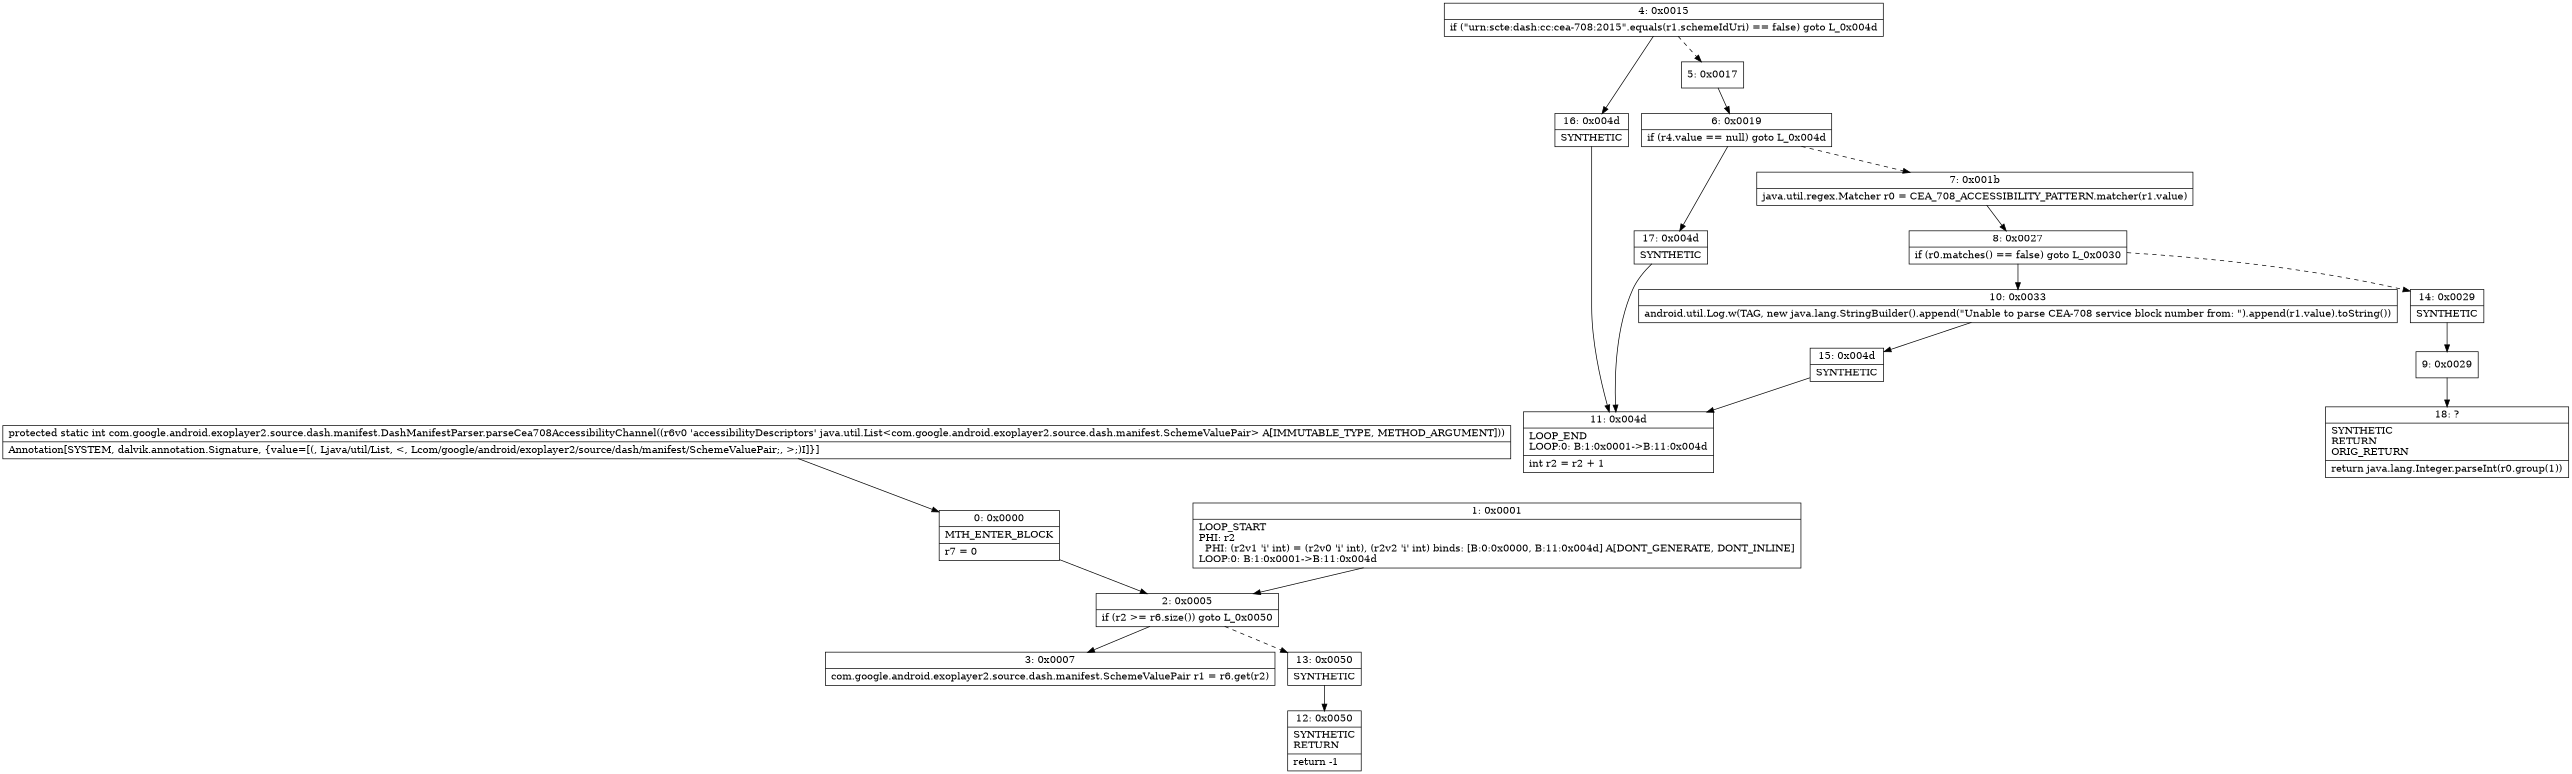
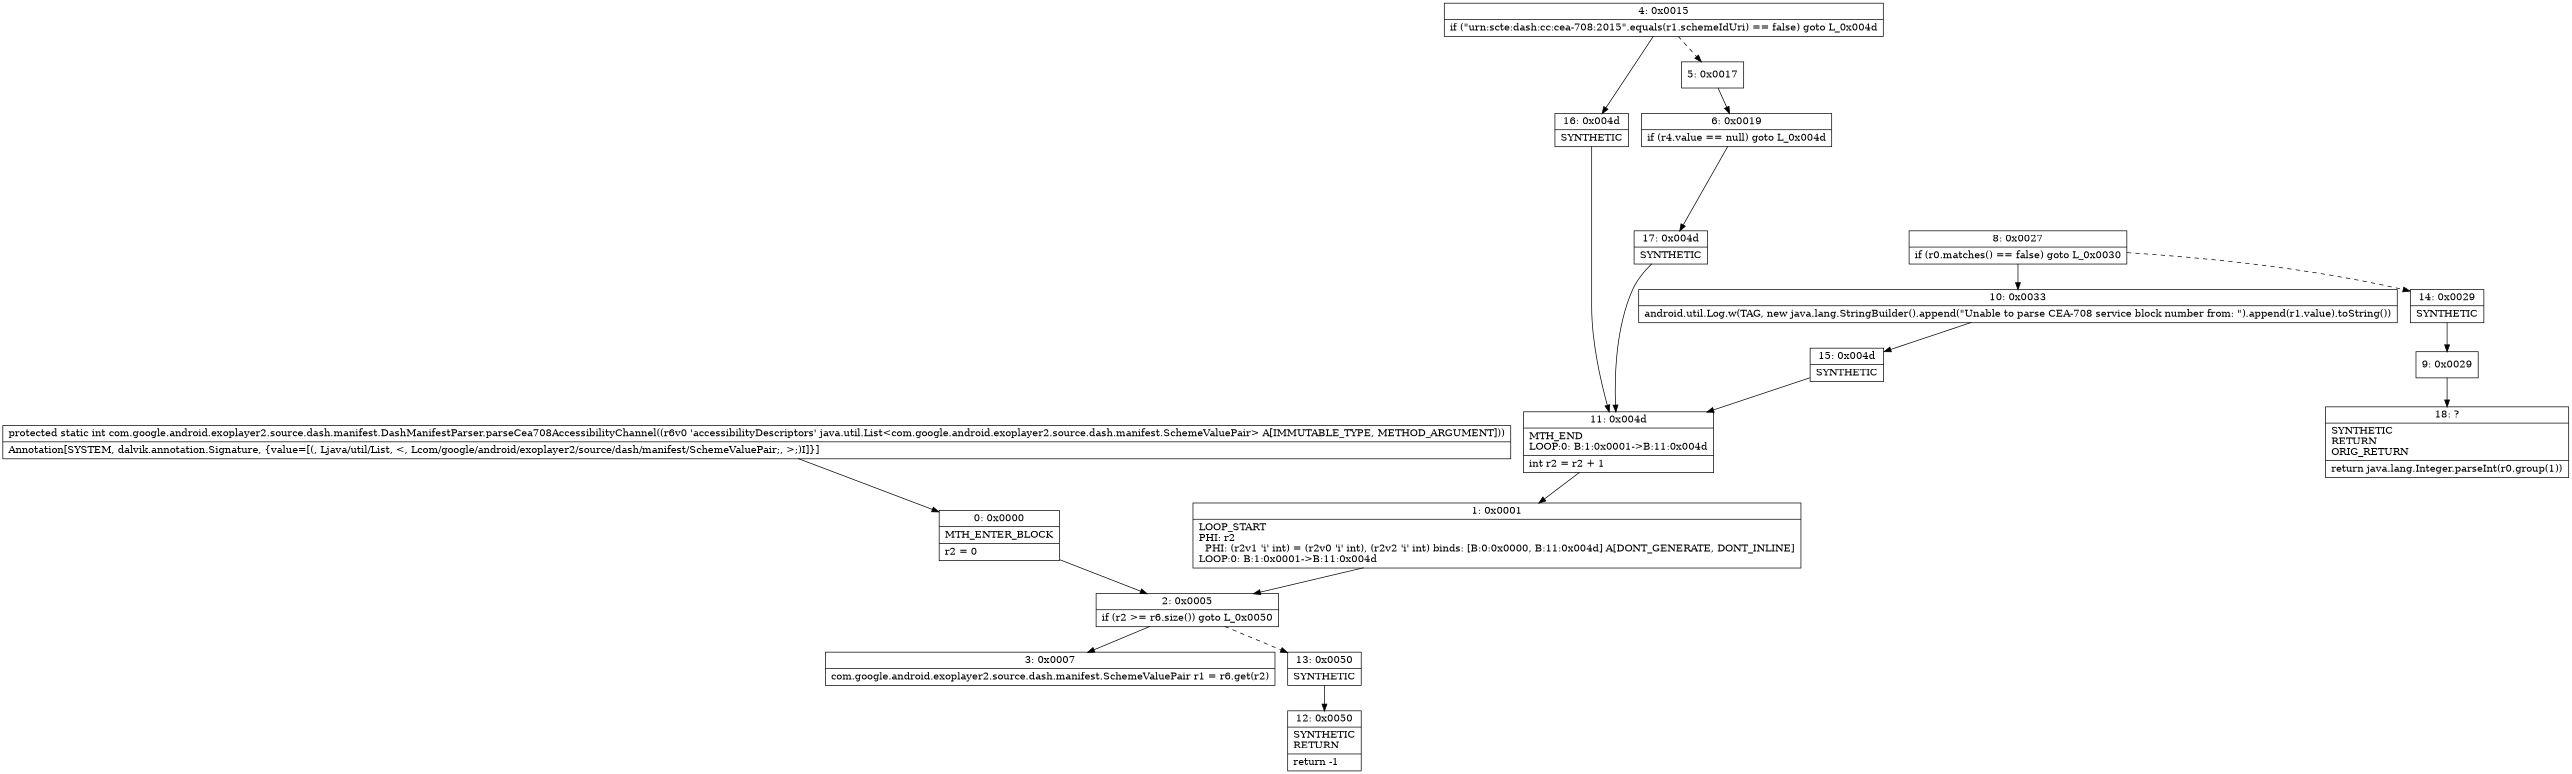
node "7: 0x001b": removed
node "11: 0x004d": text "LOOP_END" -> "MTH_END"
edge "11: 0x004d" -> "1: 0x0001": added
node "0: 0x0000": text "r7 = 0" -> "r2 = 0"
